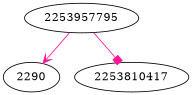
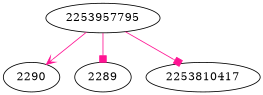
node "2289": added
